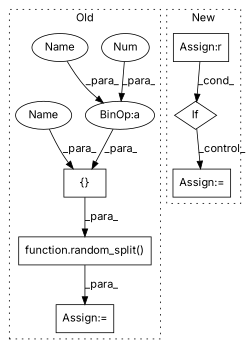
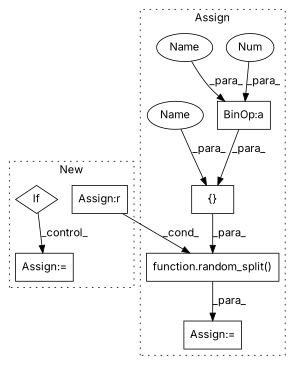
cluster "Old": label "Old" -> "Assign"
edge "Assign:r" -> "If": now "Assign:r" -> "function.random_split()"
node "BinOp:a": shape ellipse -> box
